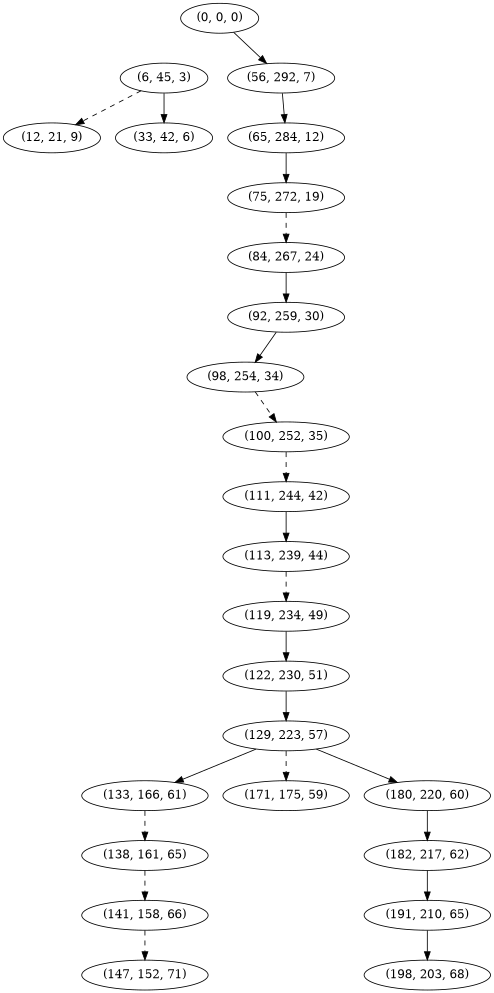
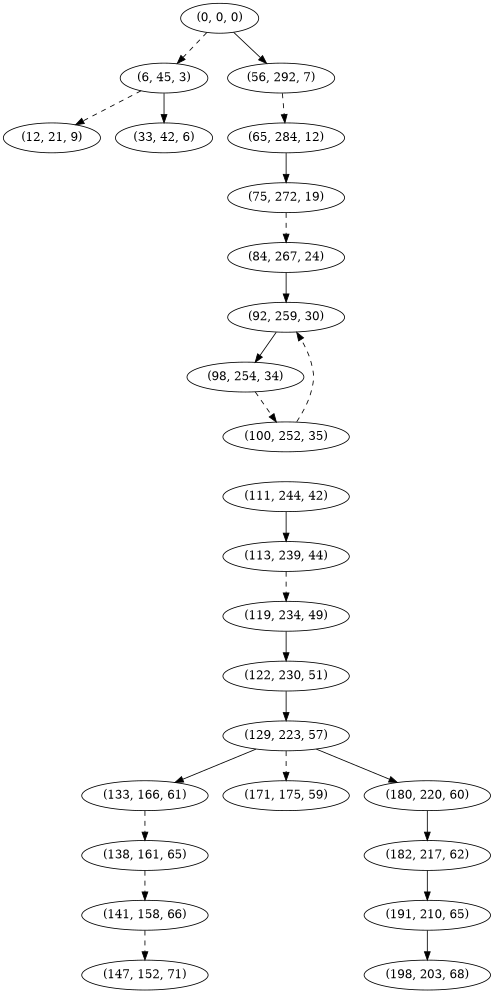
edge "(0, 0, 0)" -> "(6, 45, 3)": added
edge "(56, 292, 7)" -> "(65, 284, 12)": style solid -> dashed
edge "(100, 252, 35)" -> "(111, 244, 42)": now "(100, 252, 35)" -> "(92, 259, 30)"
